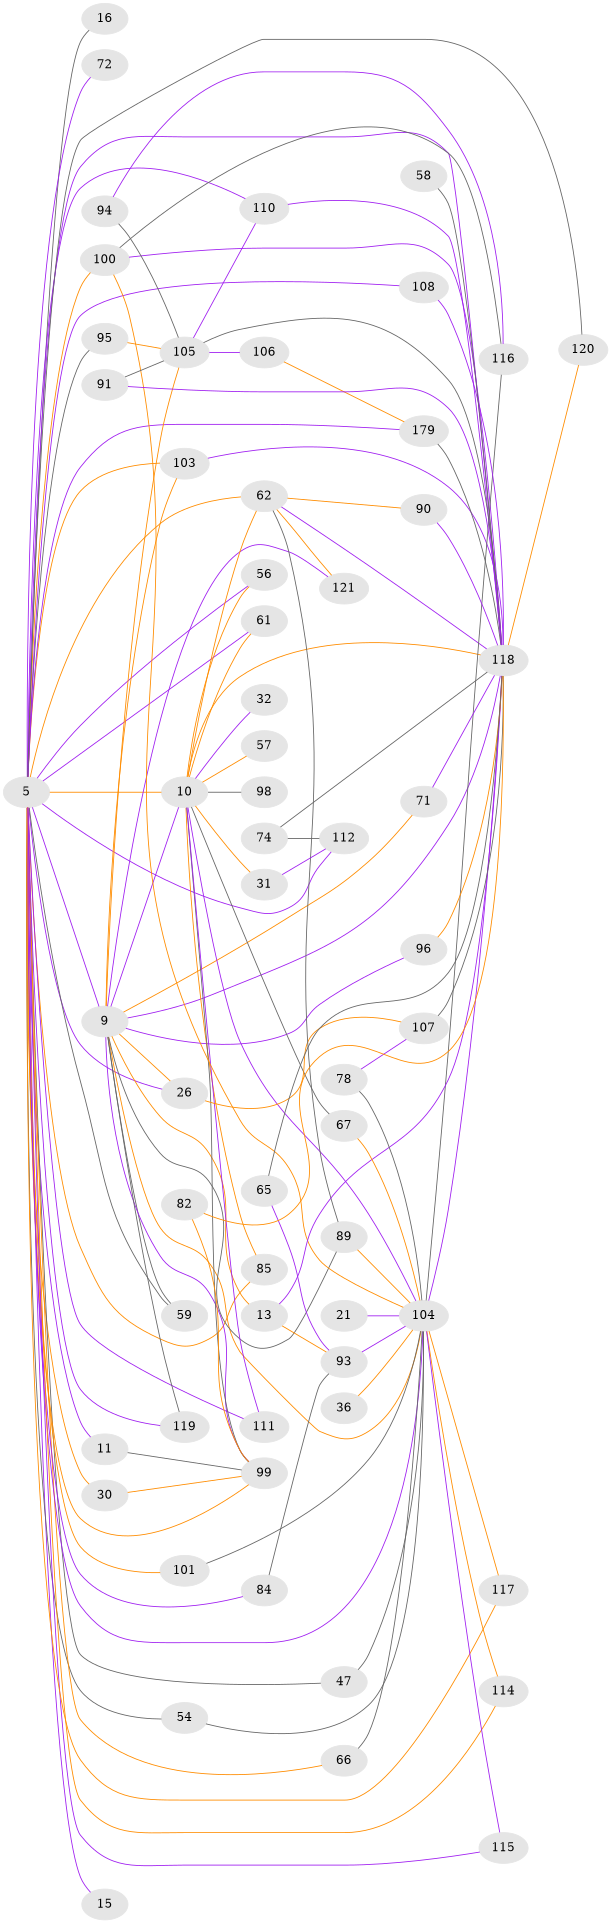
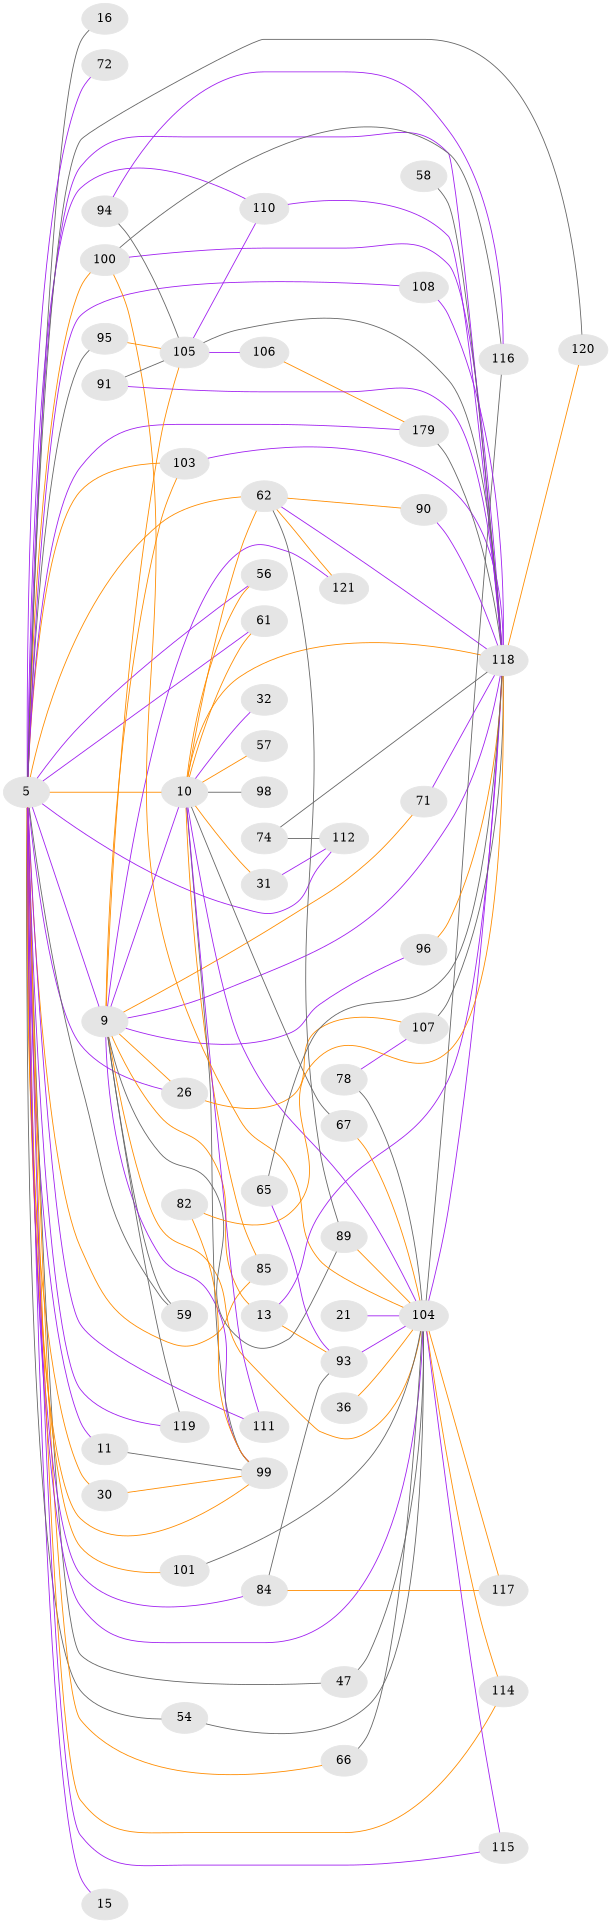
edge "5" -- "117": now "84" -- "117"
